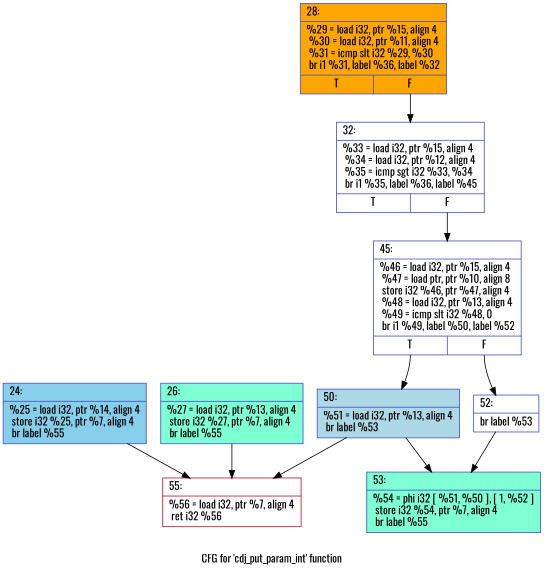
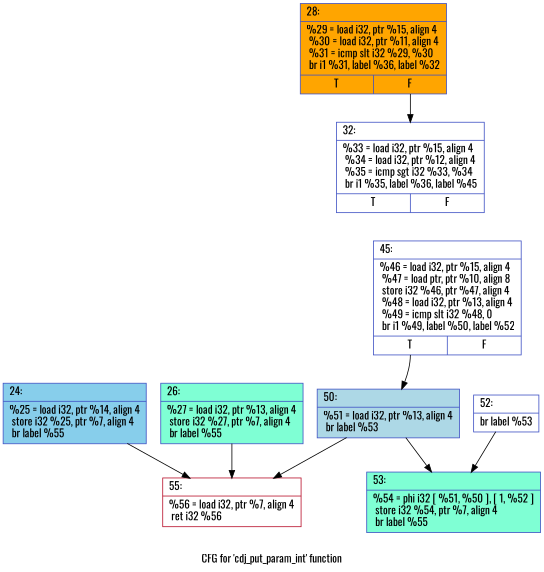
edge "32:" -> "45:": removed
edge "45:" -> "52:": removed
